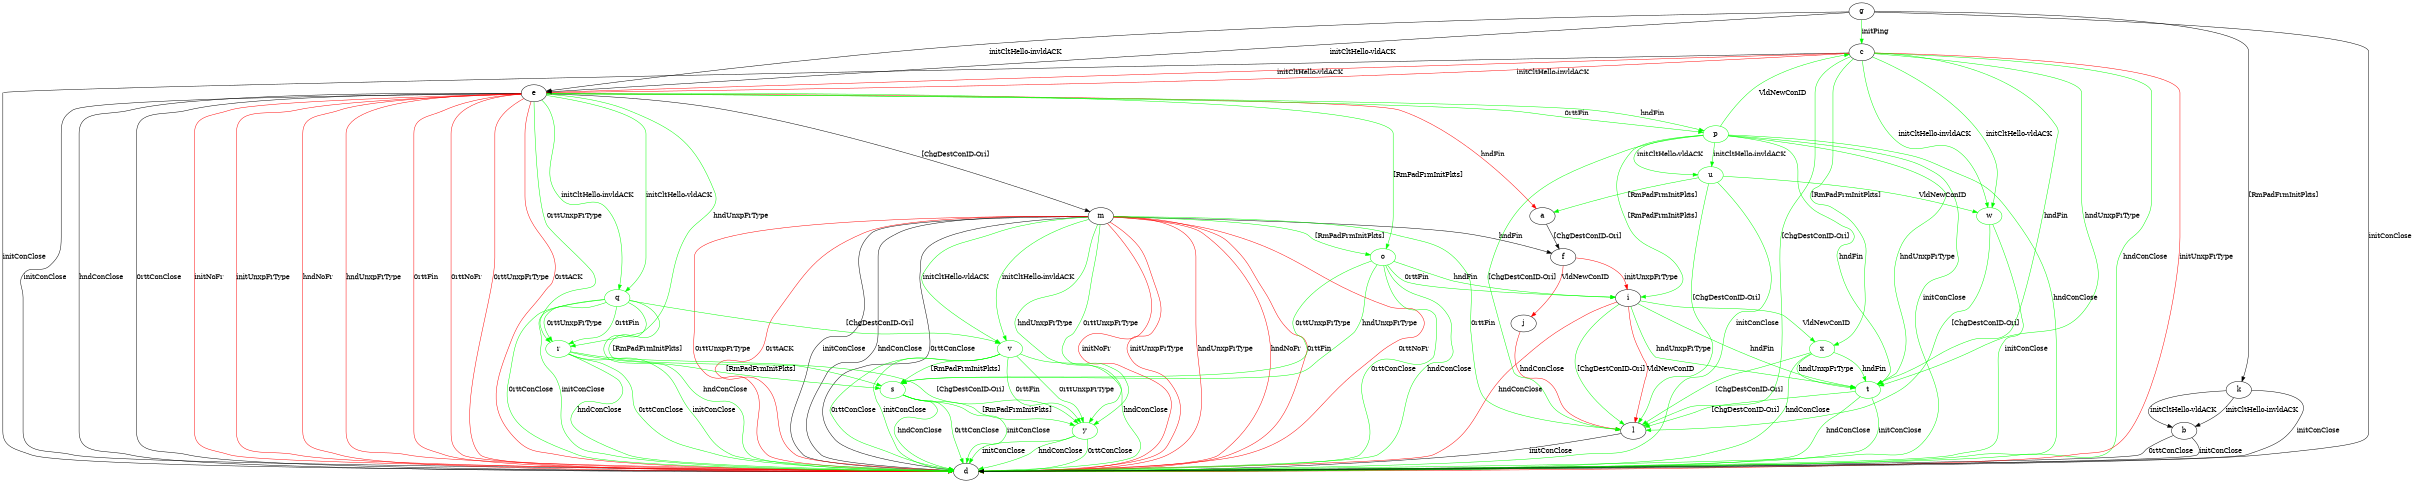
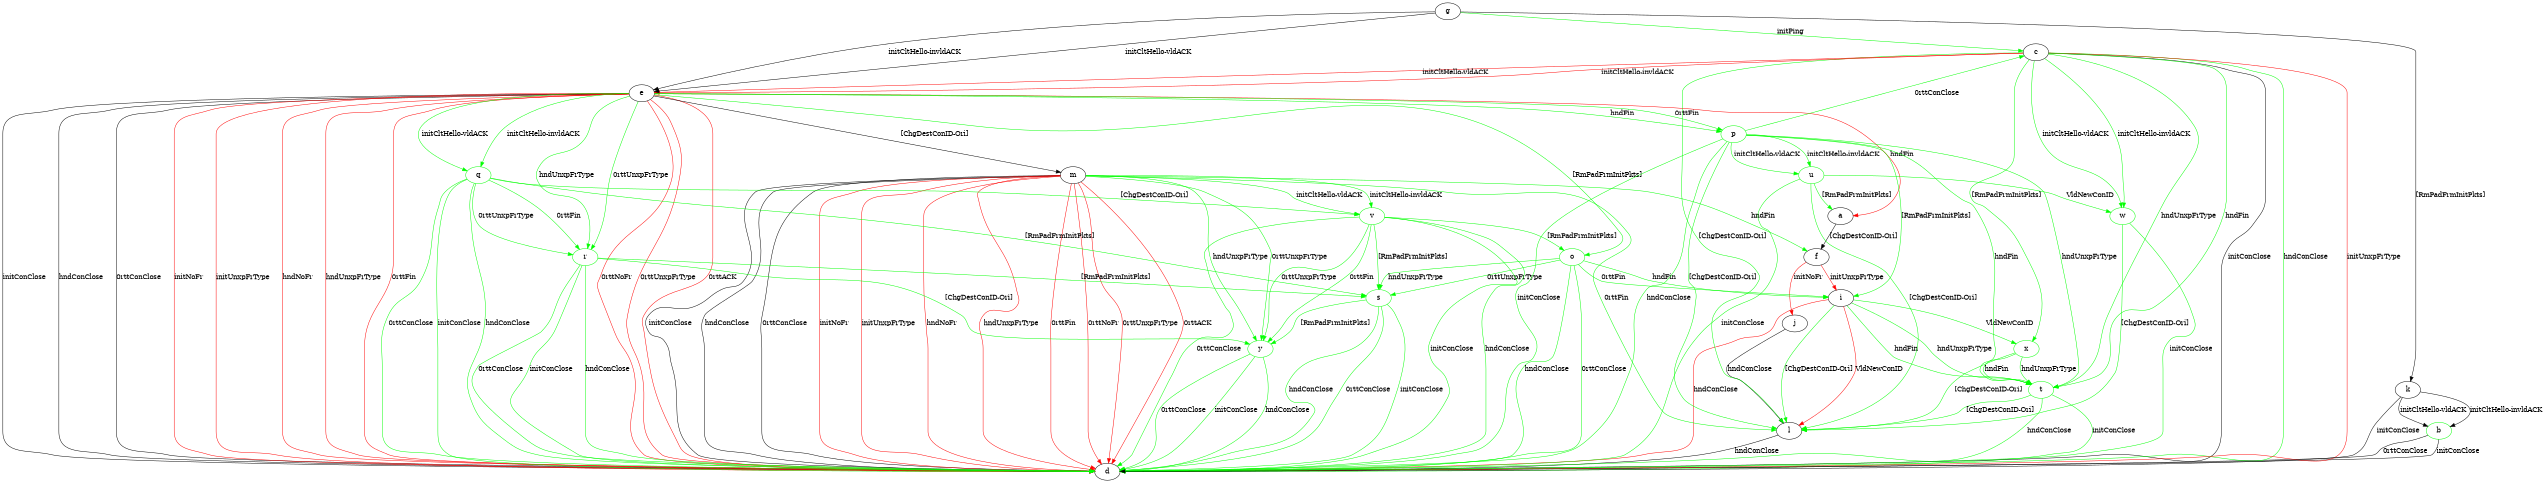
edge "p" -> "c": label "VldNewConID " -> "0rttConClose "
edge "m" -> "o": now "v" -> "o"
edge "m" -> "f": color black -> green
edge "f" -> "j": label "VldNewConID " -> "initNoFr "
edge "j" -> "l": color red -> black
node "b": color black -> green
edge "l" -> "d": label "initConClose " -> "hndConClose "
edge "g" -> "d": removed, label "initConClose"
edge "x" -> "d": removed, label "hndConClose"
